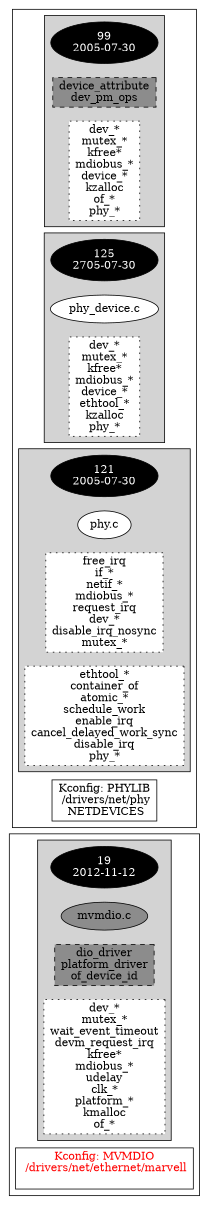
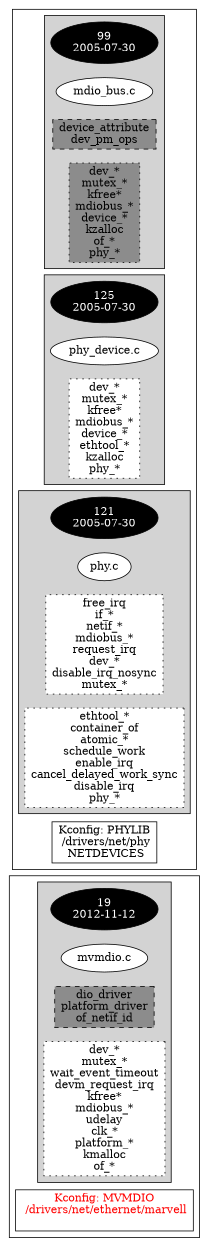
node "mdio_bus.c": added
node "dev_* mutex_* kfree* mdiobus_* device_* kzalloc of_* phy_*": fillcolor white -> grey55
node "125 2705-07-30": label "125 2705-07-30" -> "125 2005-07-30"
node "mvmdio.c": fillcolor grey55 -> white
node "dio_driver platform_driver of_device_id": label "dio_driver platform_driver of_device_id" -> "dio_driver platform_driver of_netif_id"
